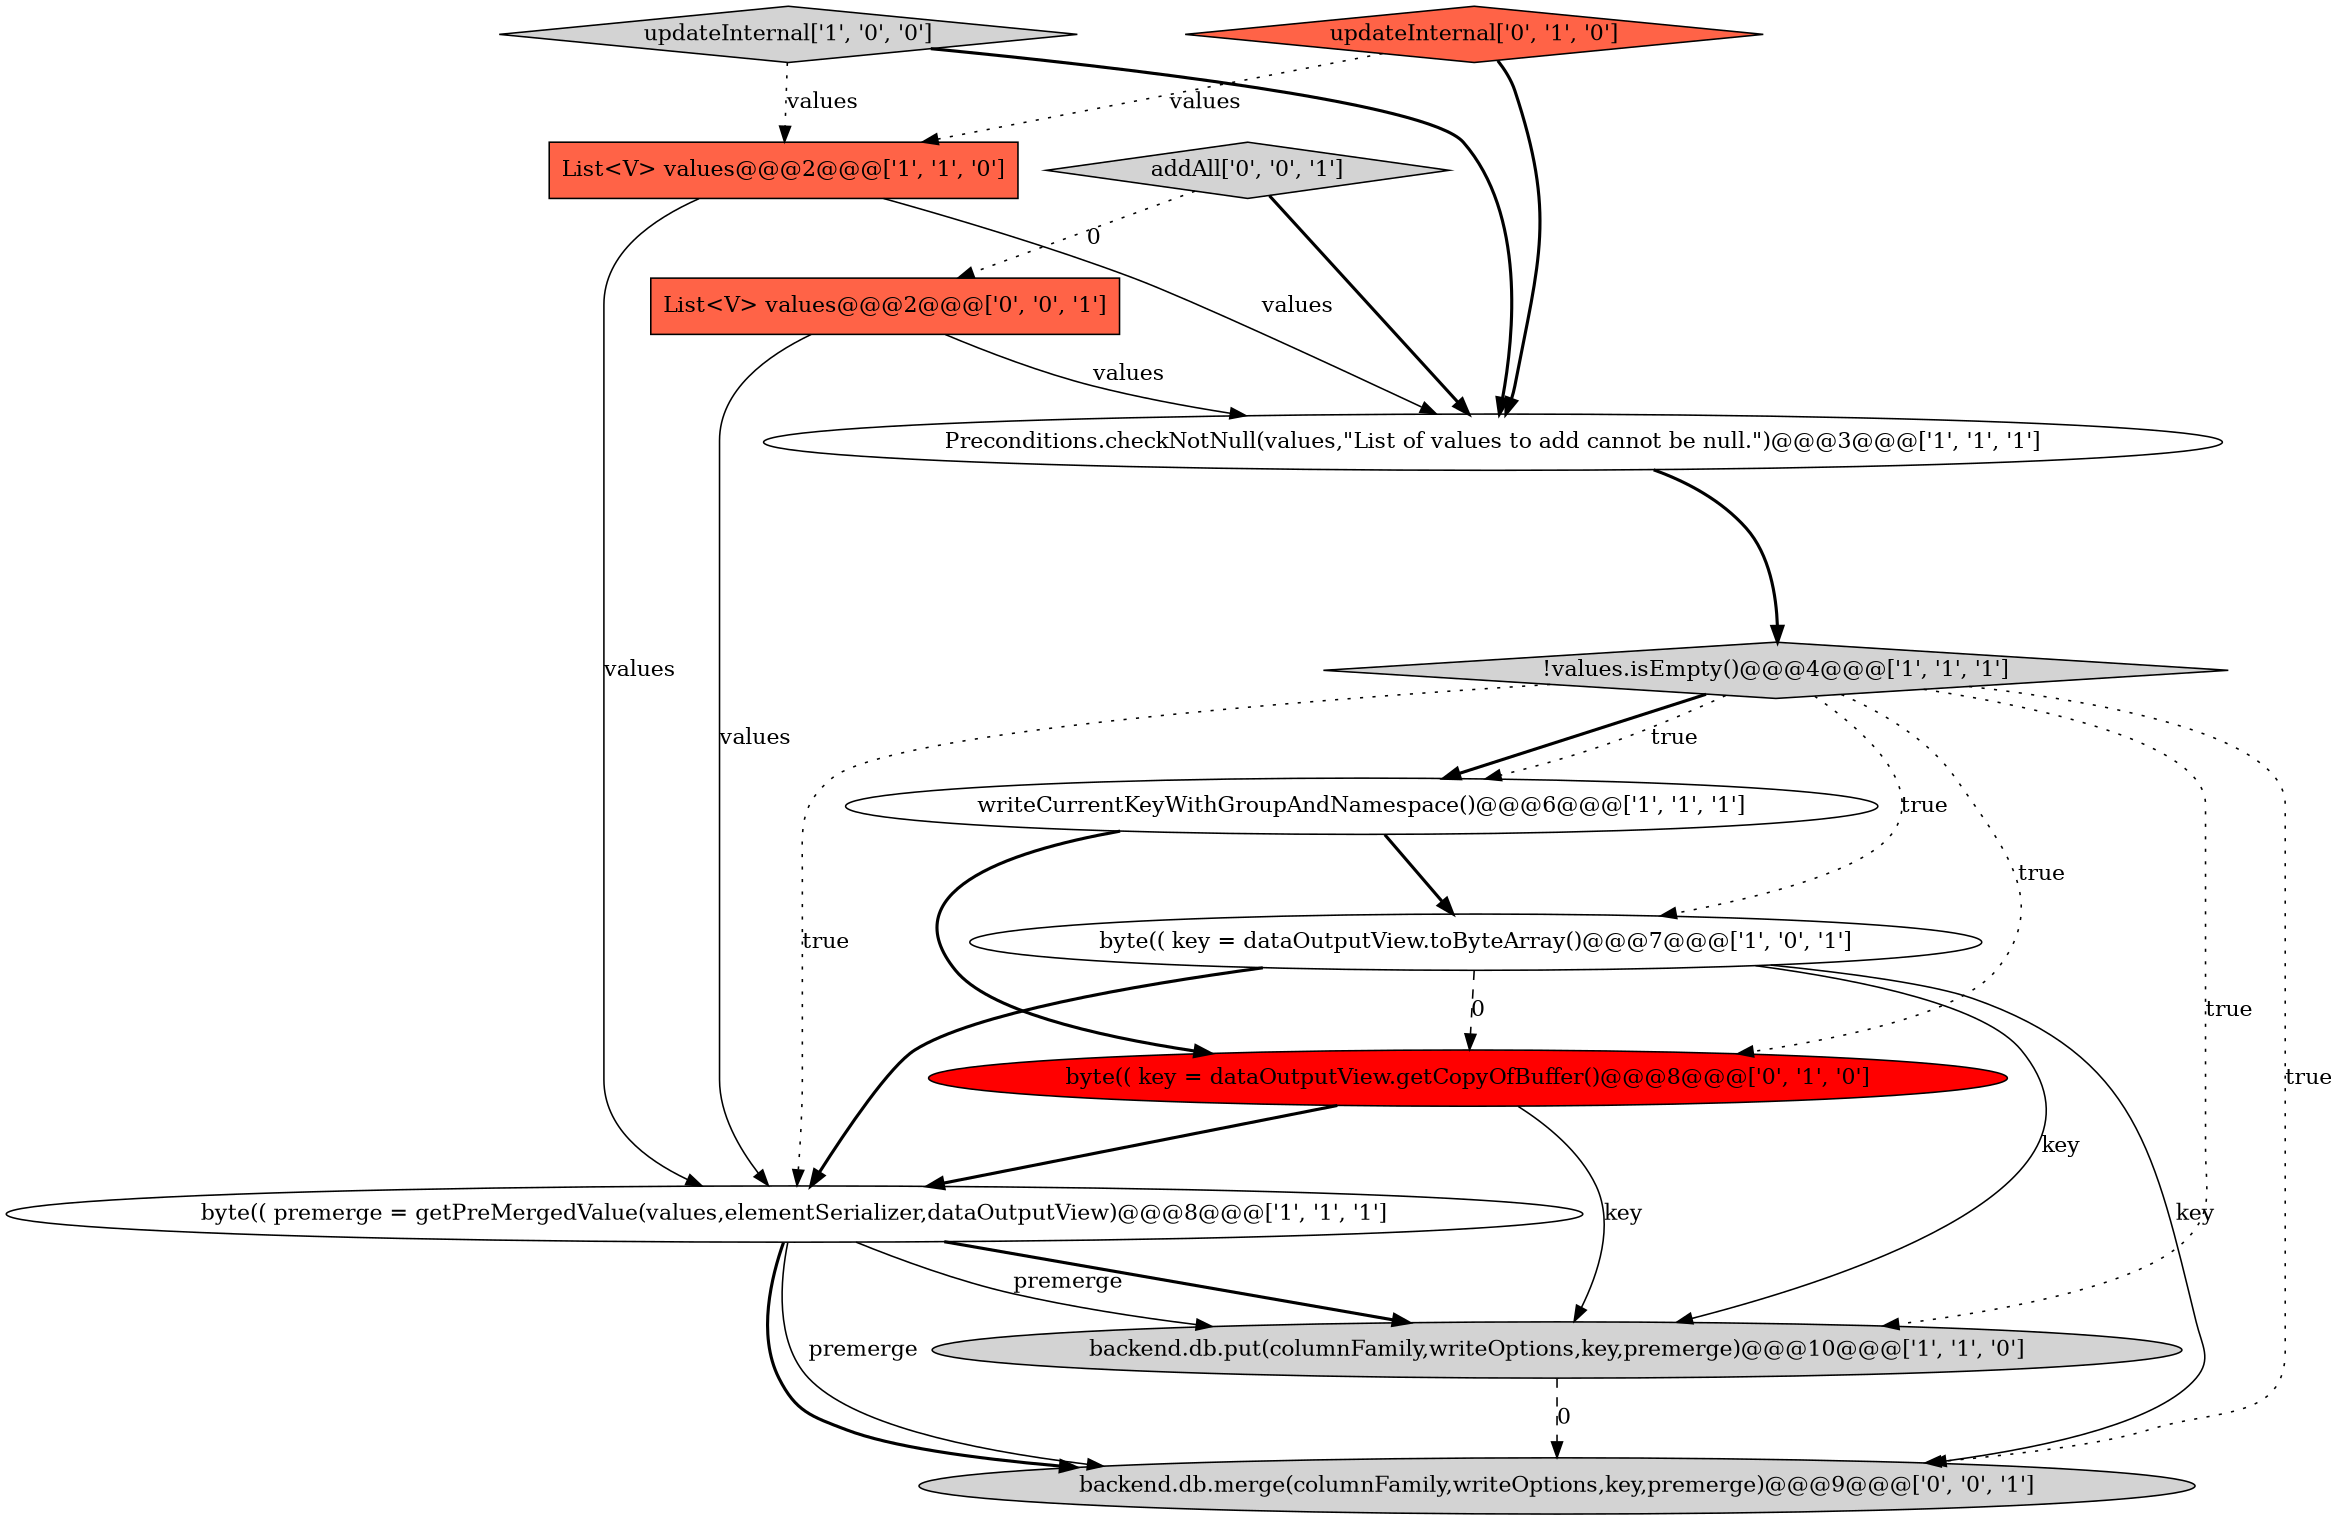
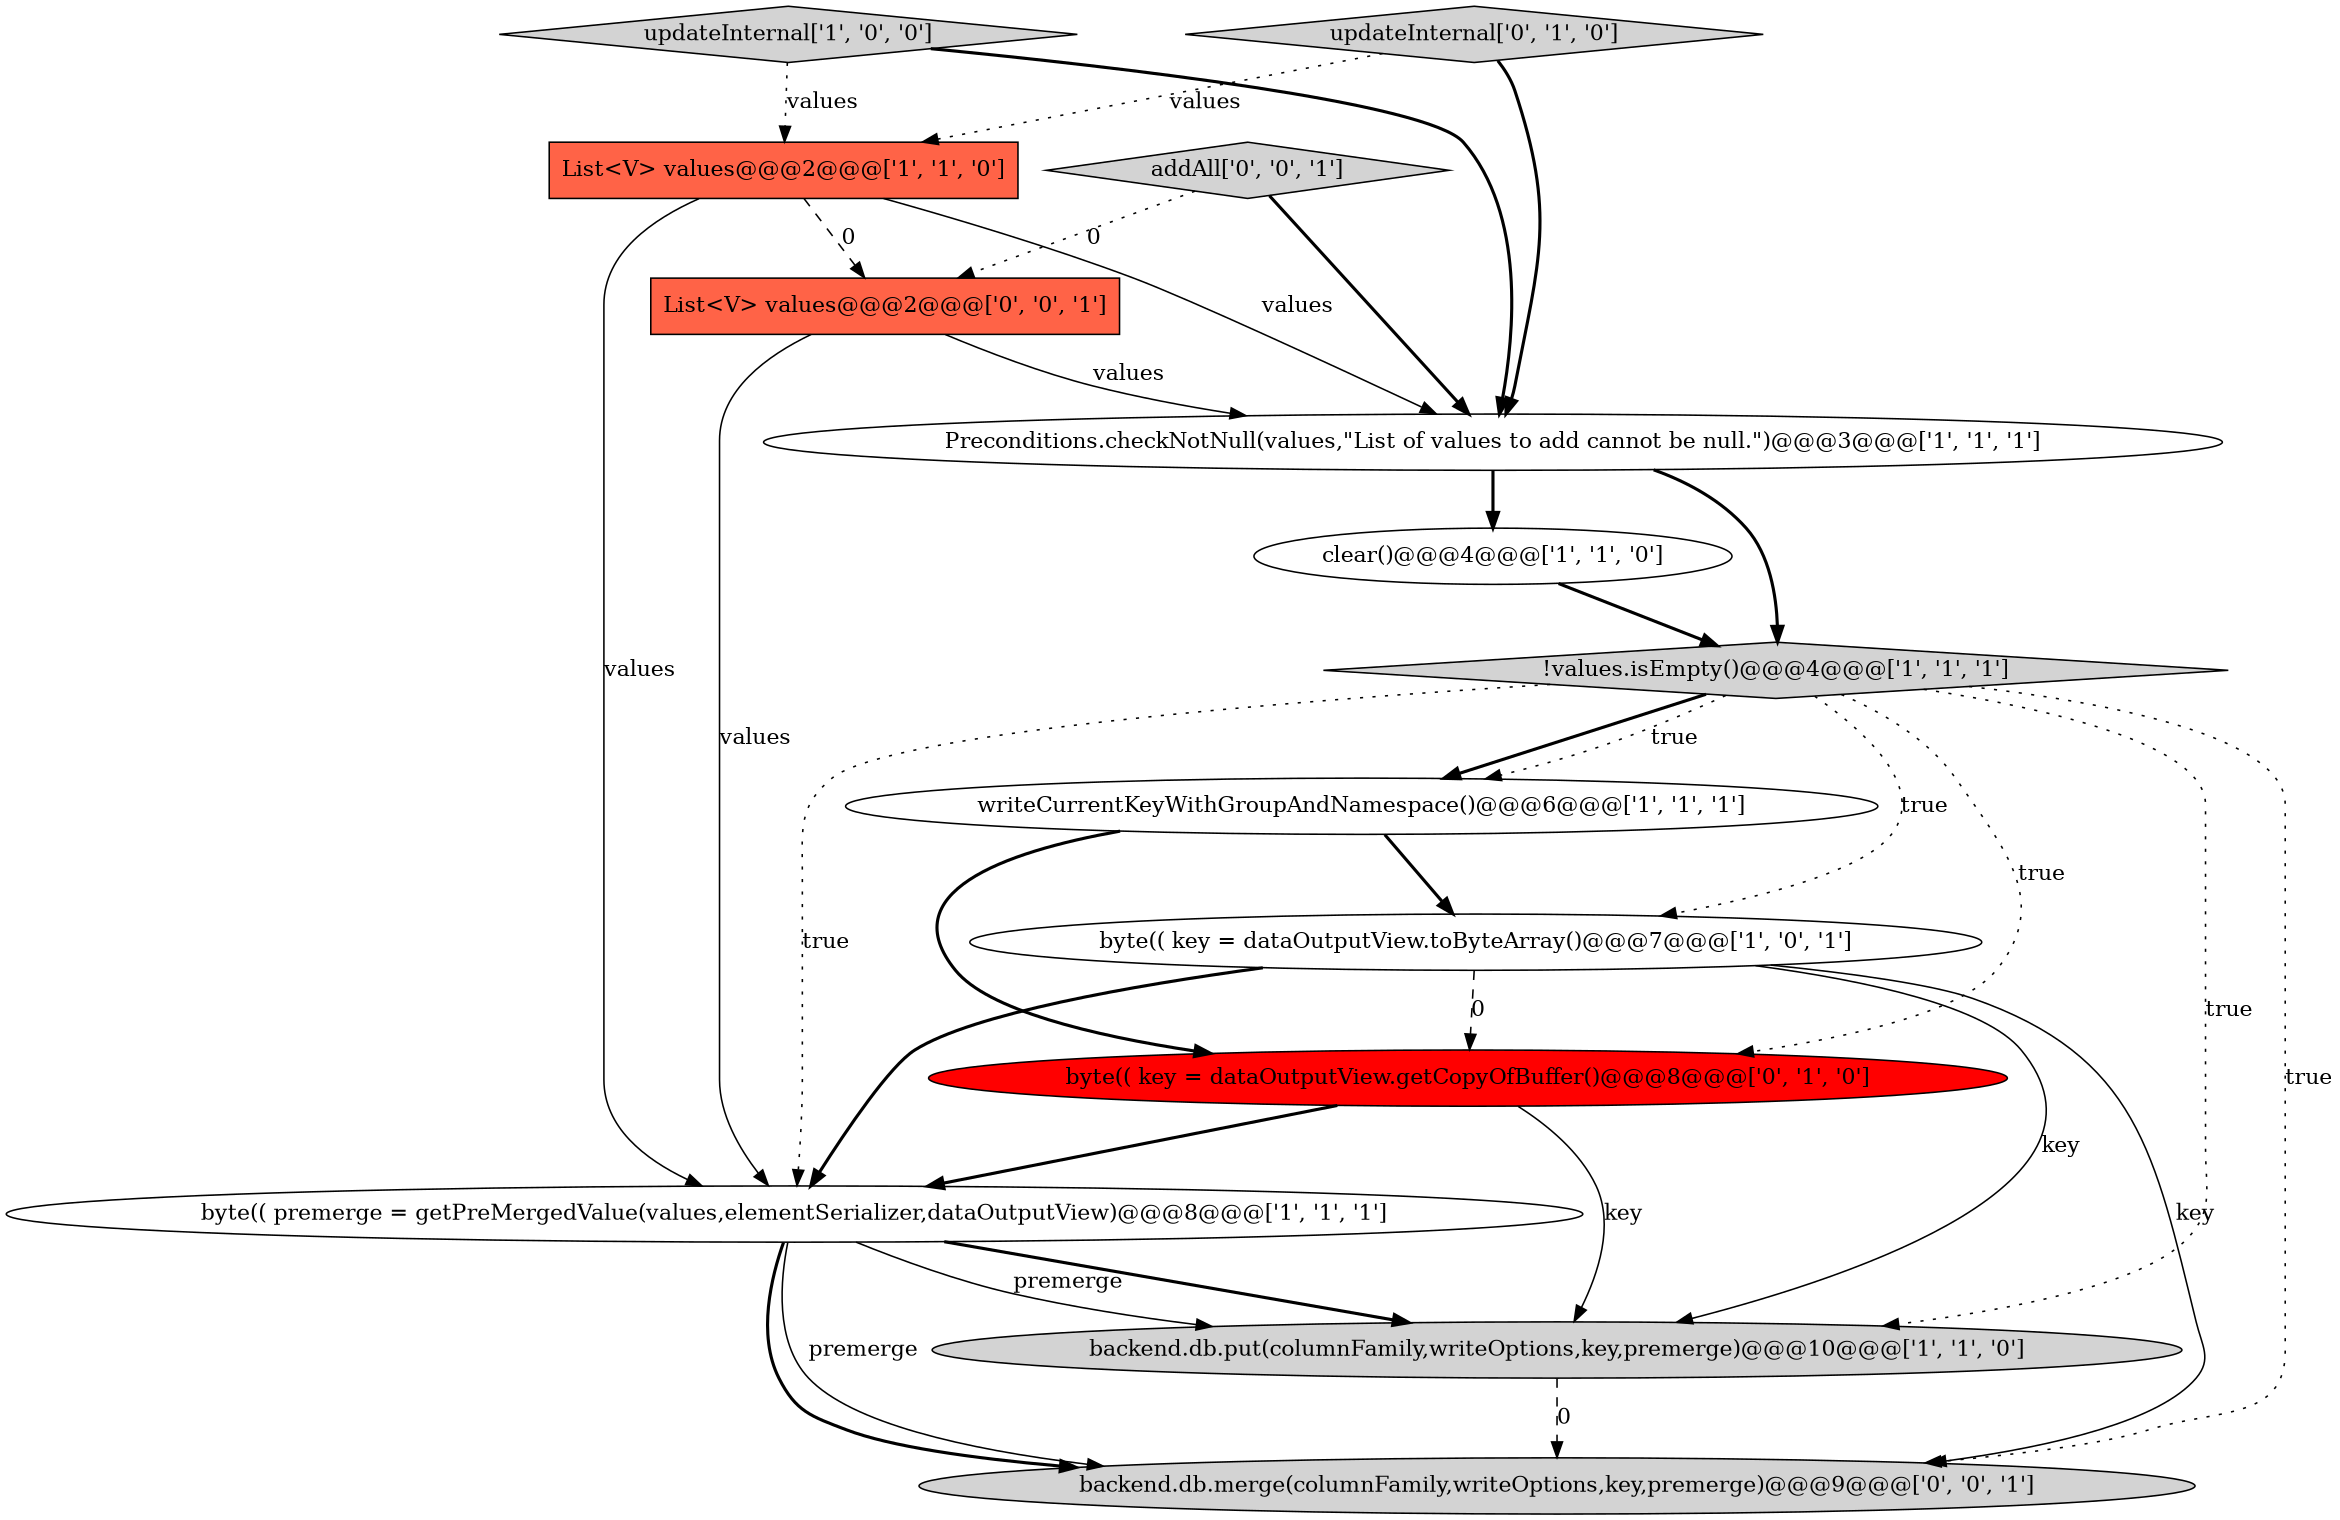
node "updateInternal['0', '1', '0']": fillcolor tomato -> lightgray
edge "List<V> values@@@2@@@['1', '1', '0']" -> "List<V> values@@@2@@@['0', '0', '1']": added, label "0"
node "clear()@@@4@@@['1', '1', '0']": added
